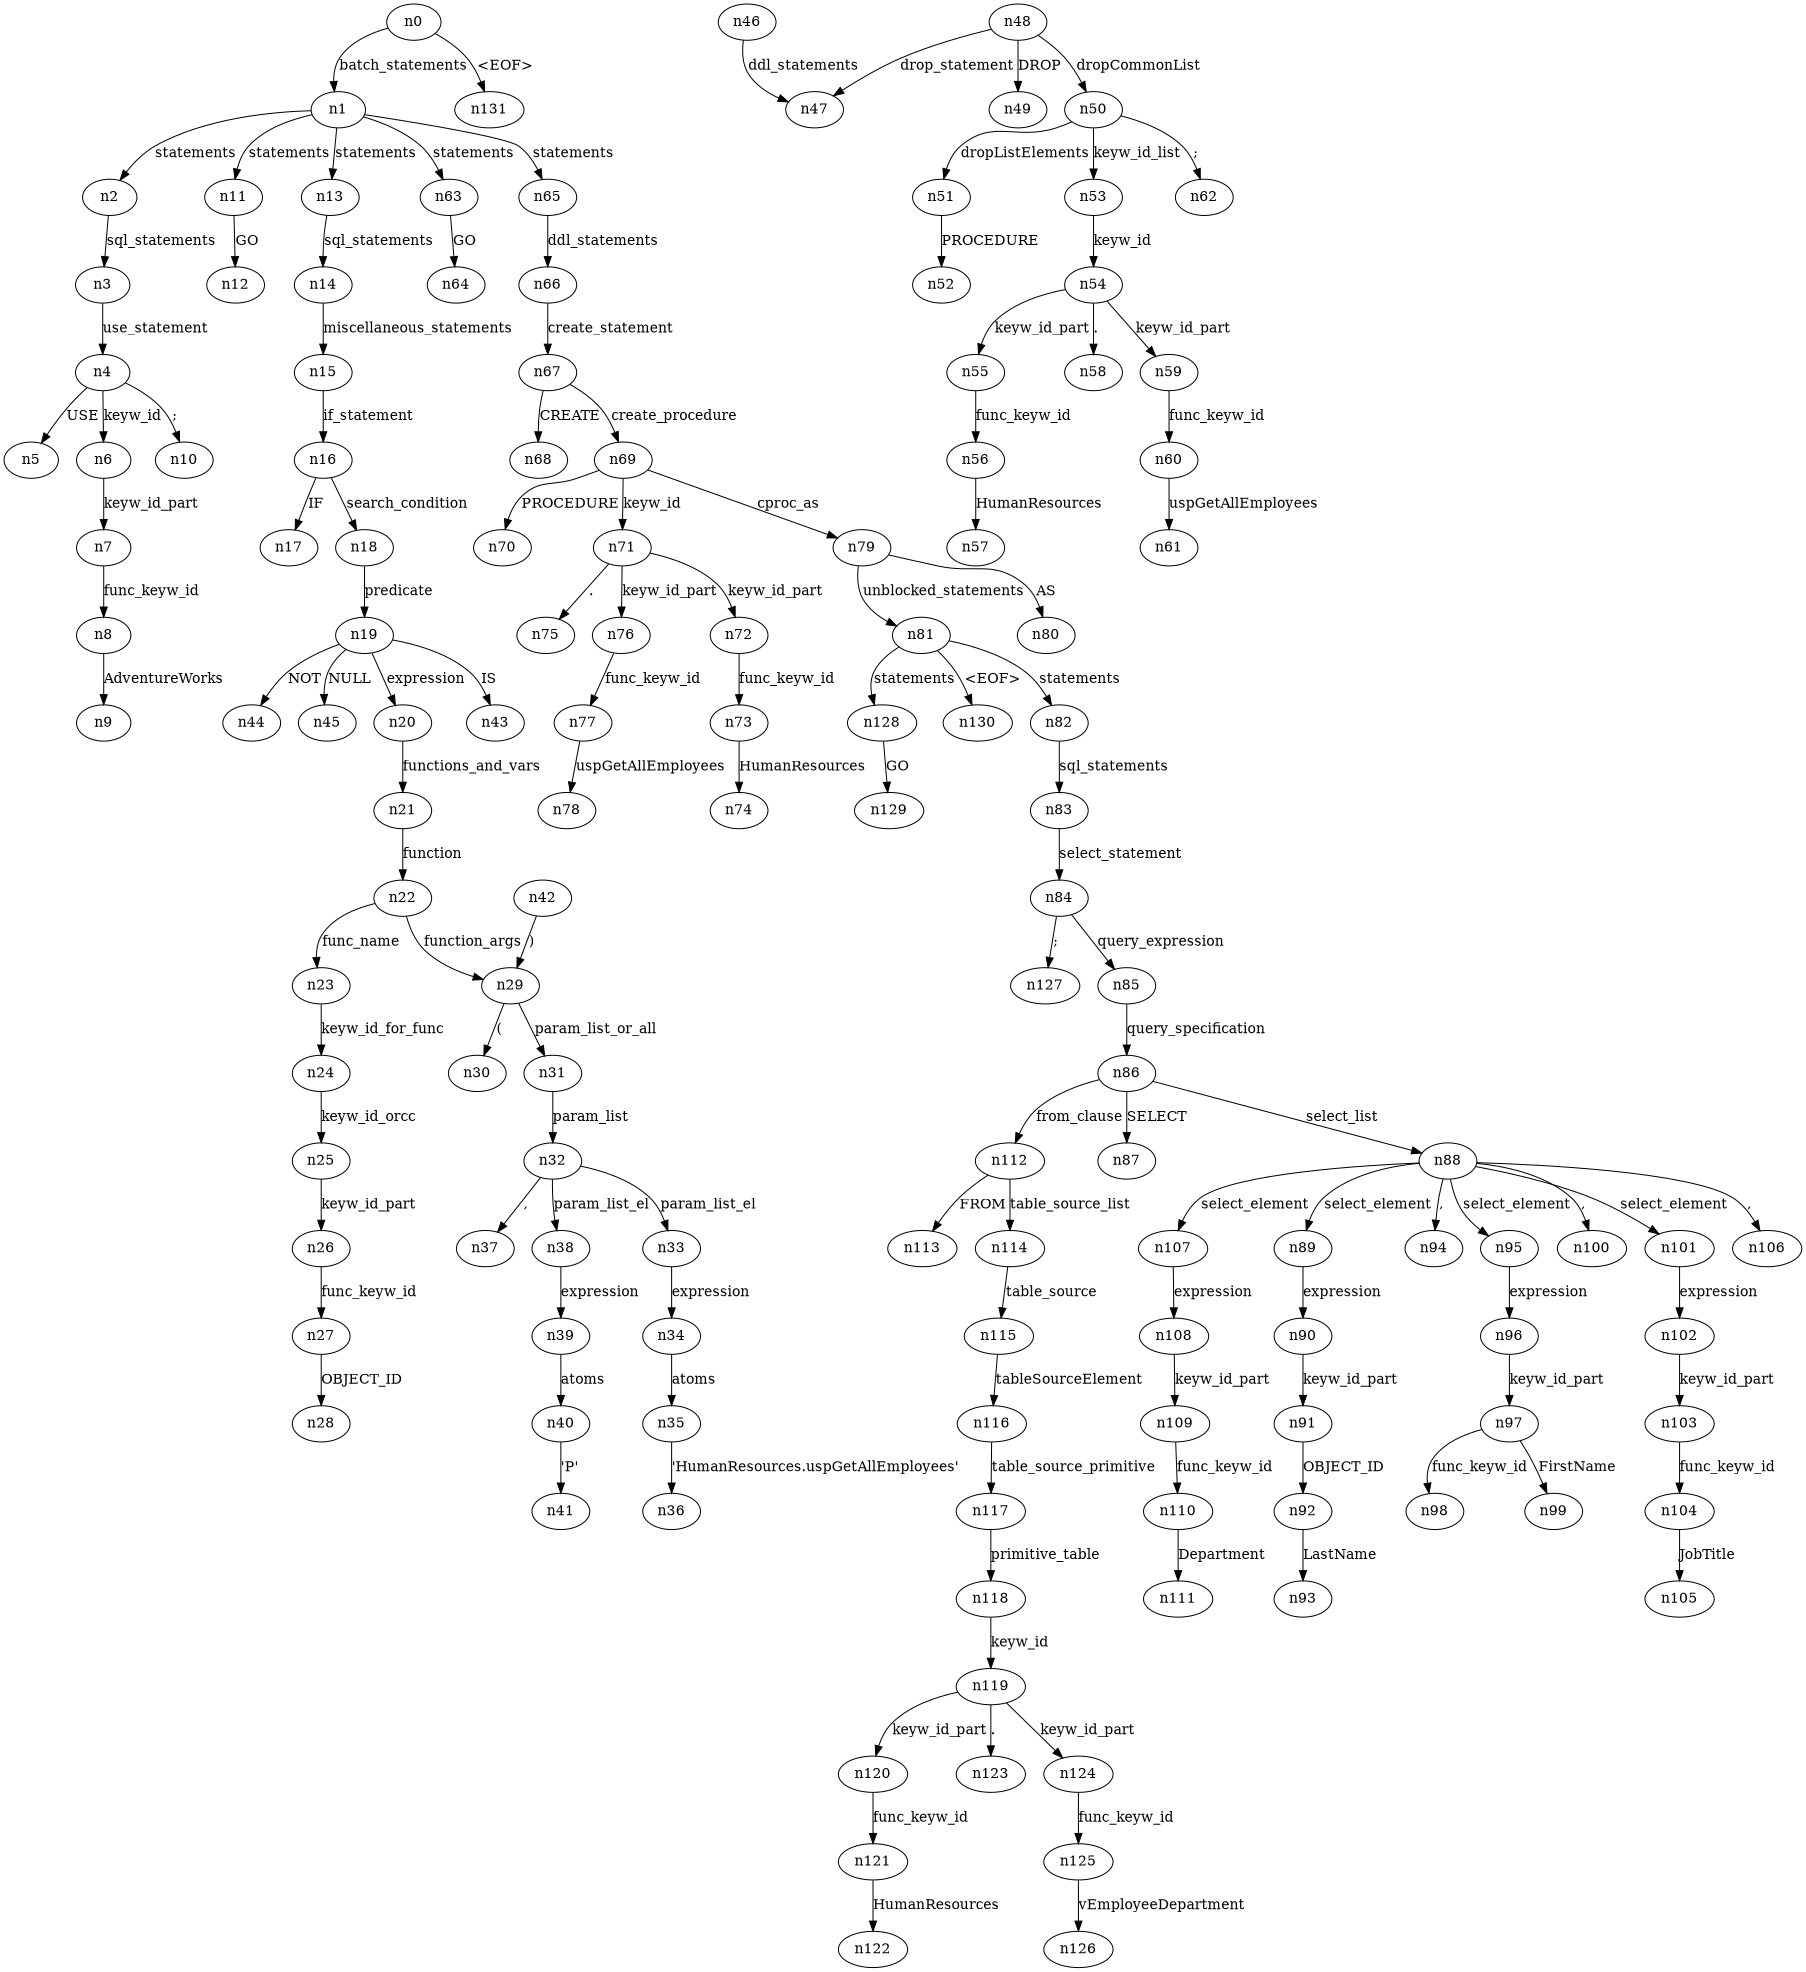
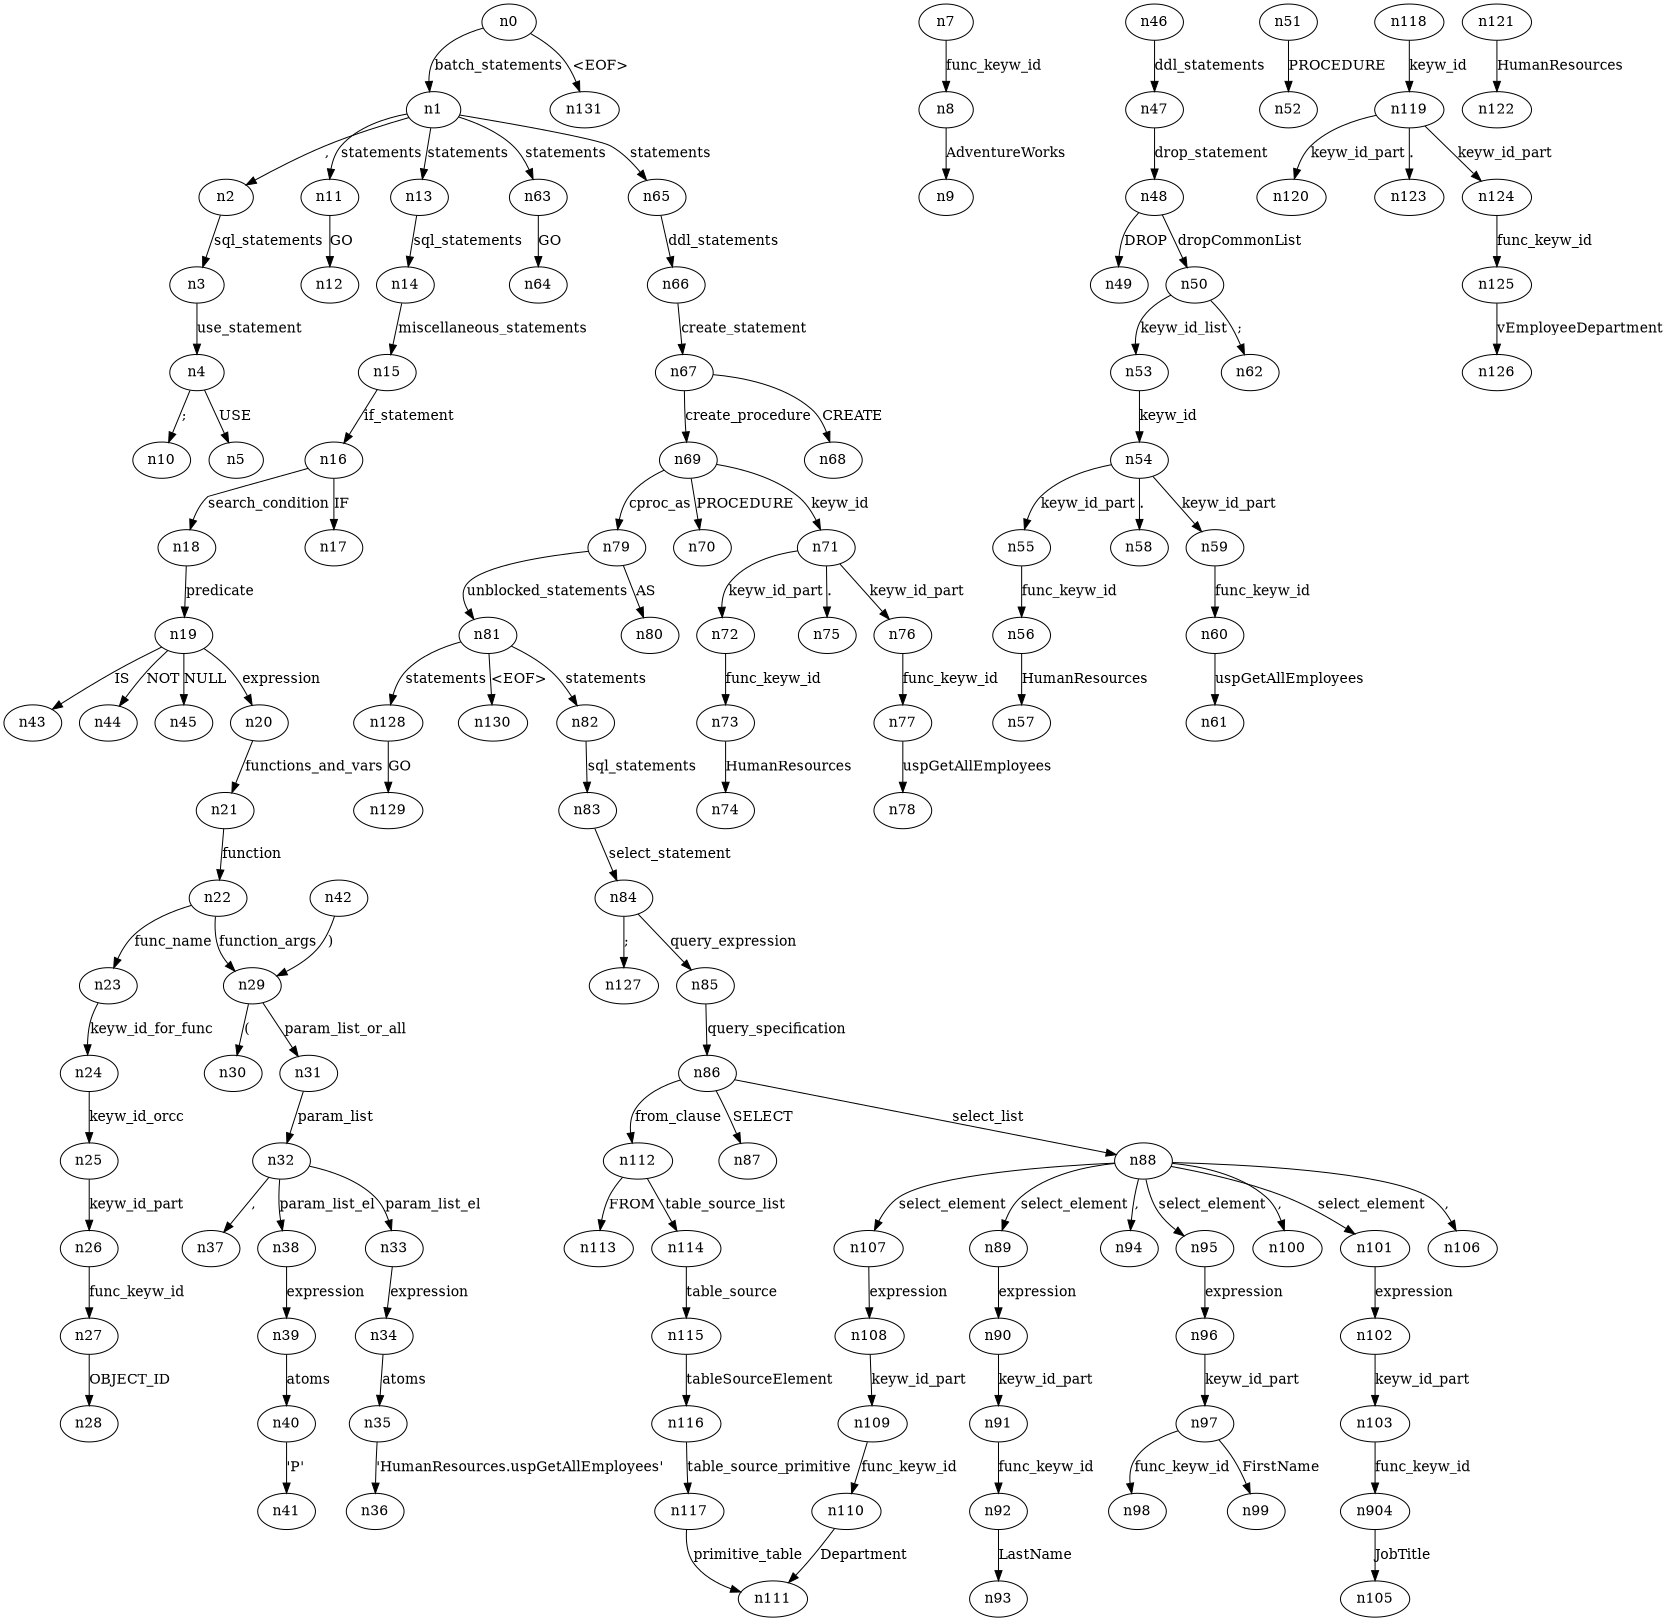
edge "n48" -> "n47": reversed
edge "n50" -> "n51": removed, label "dropListElements"
edge "n1" -> "n2": label "statements" -> ","
node "n6": removed
edge "n91" -> "n92": label "OBJECT_ID" -> "func_keyw_id"
node "n104": label "n104" -> "n904"
edge "n117" -> "n118": now "n117" -> "n111"
edge "n120" -> "n121": removed, label "func_keyw_id"
